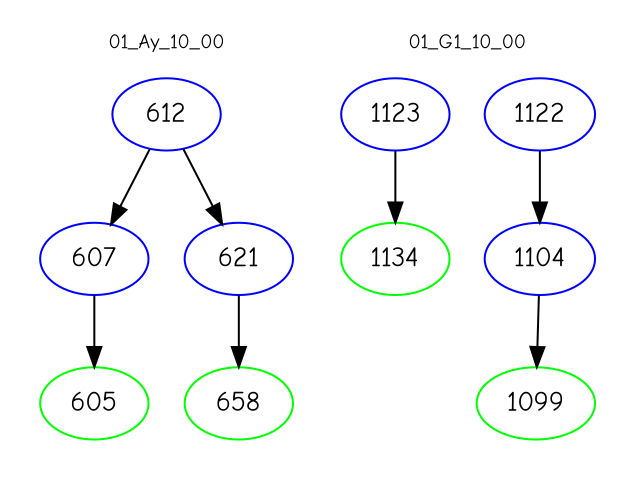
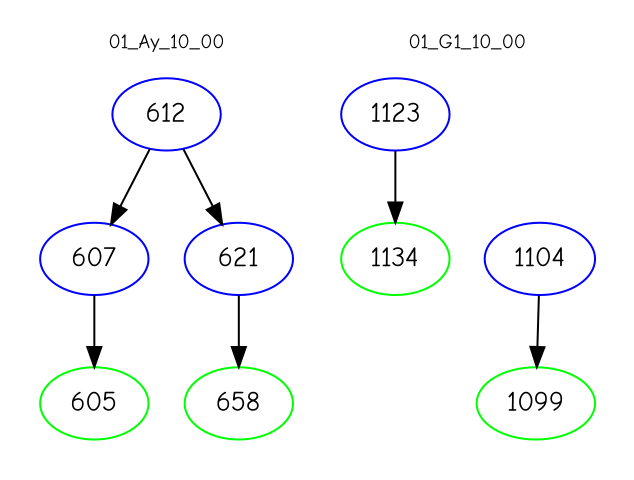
node "1122": removed
